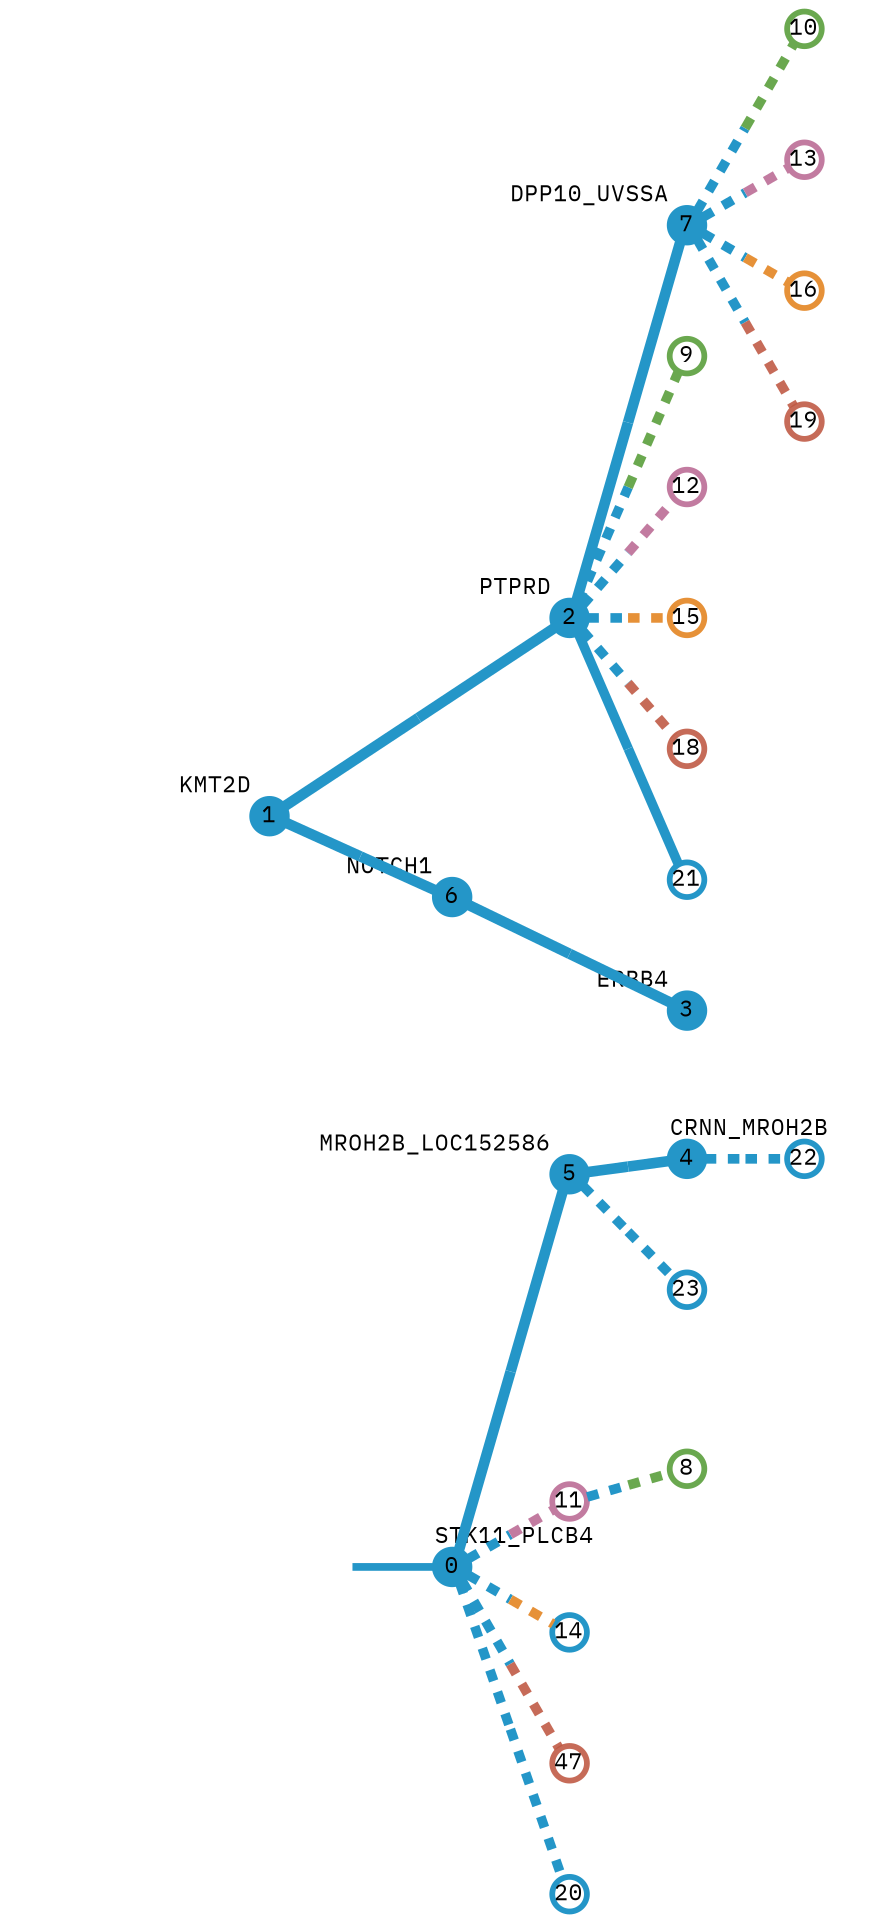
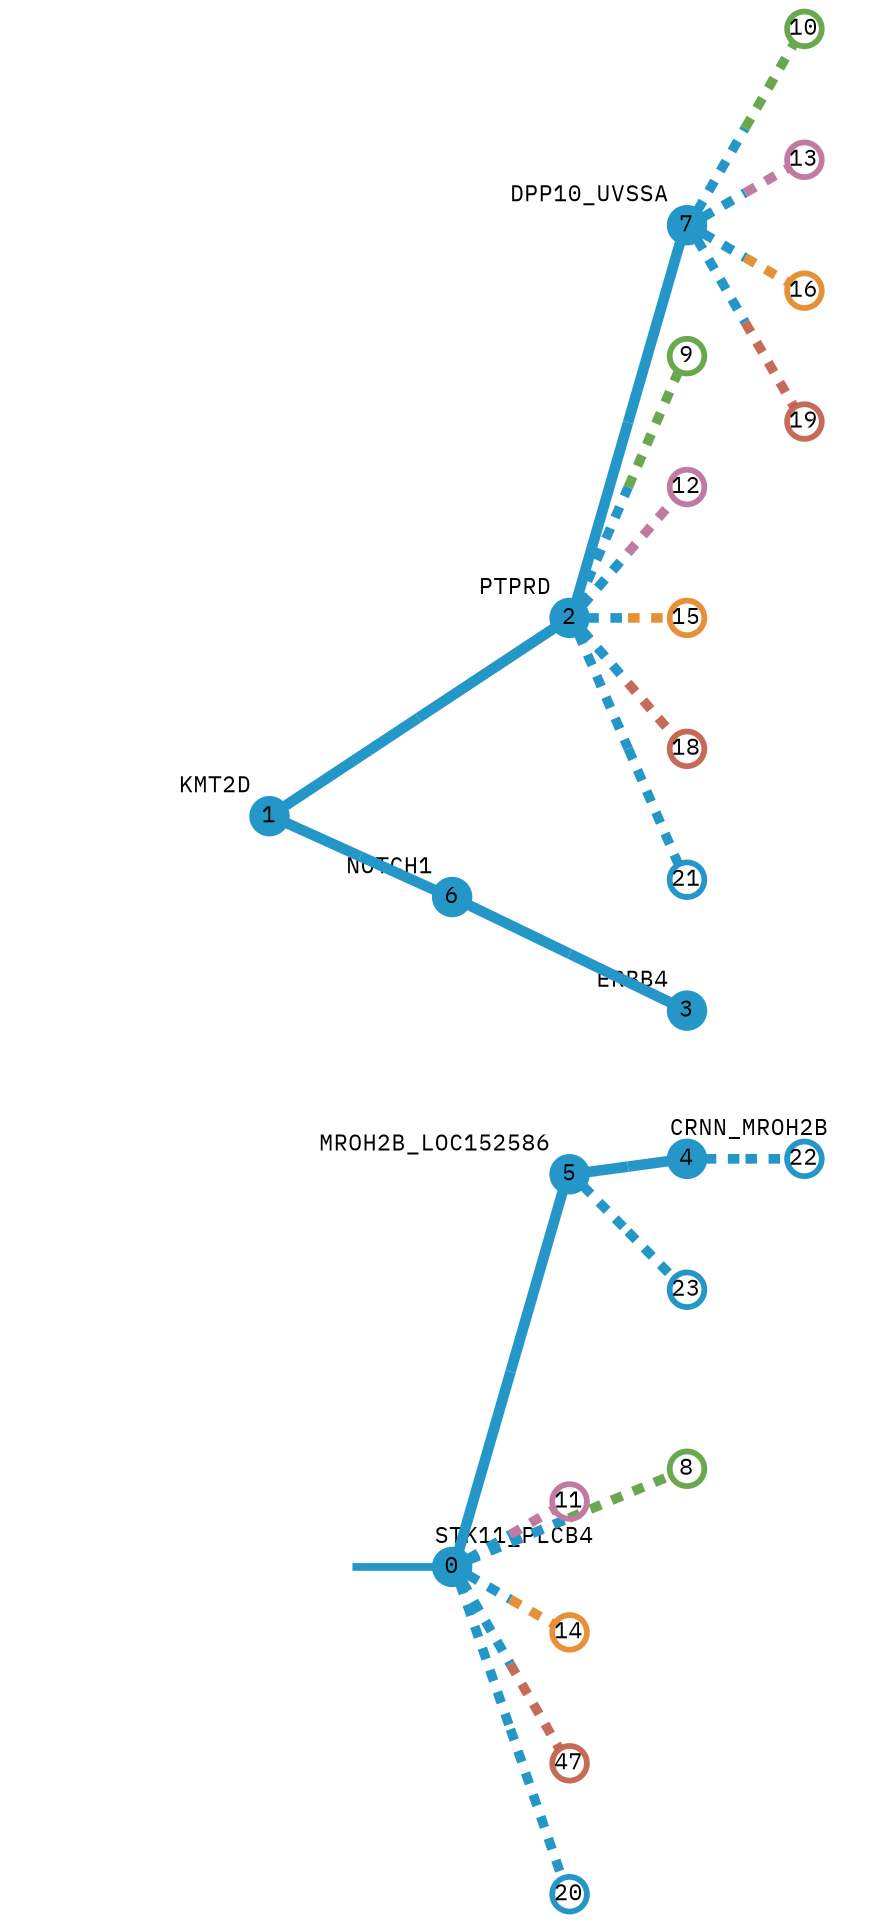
edge "2 PTPRD" -> "21": style solid -> dashed
edge "11" -> "8": now "0 STK11_PLCB4" -> "8"
node "14": color #2496c8ff -> #e69138ff
